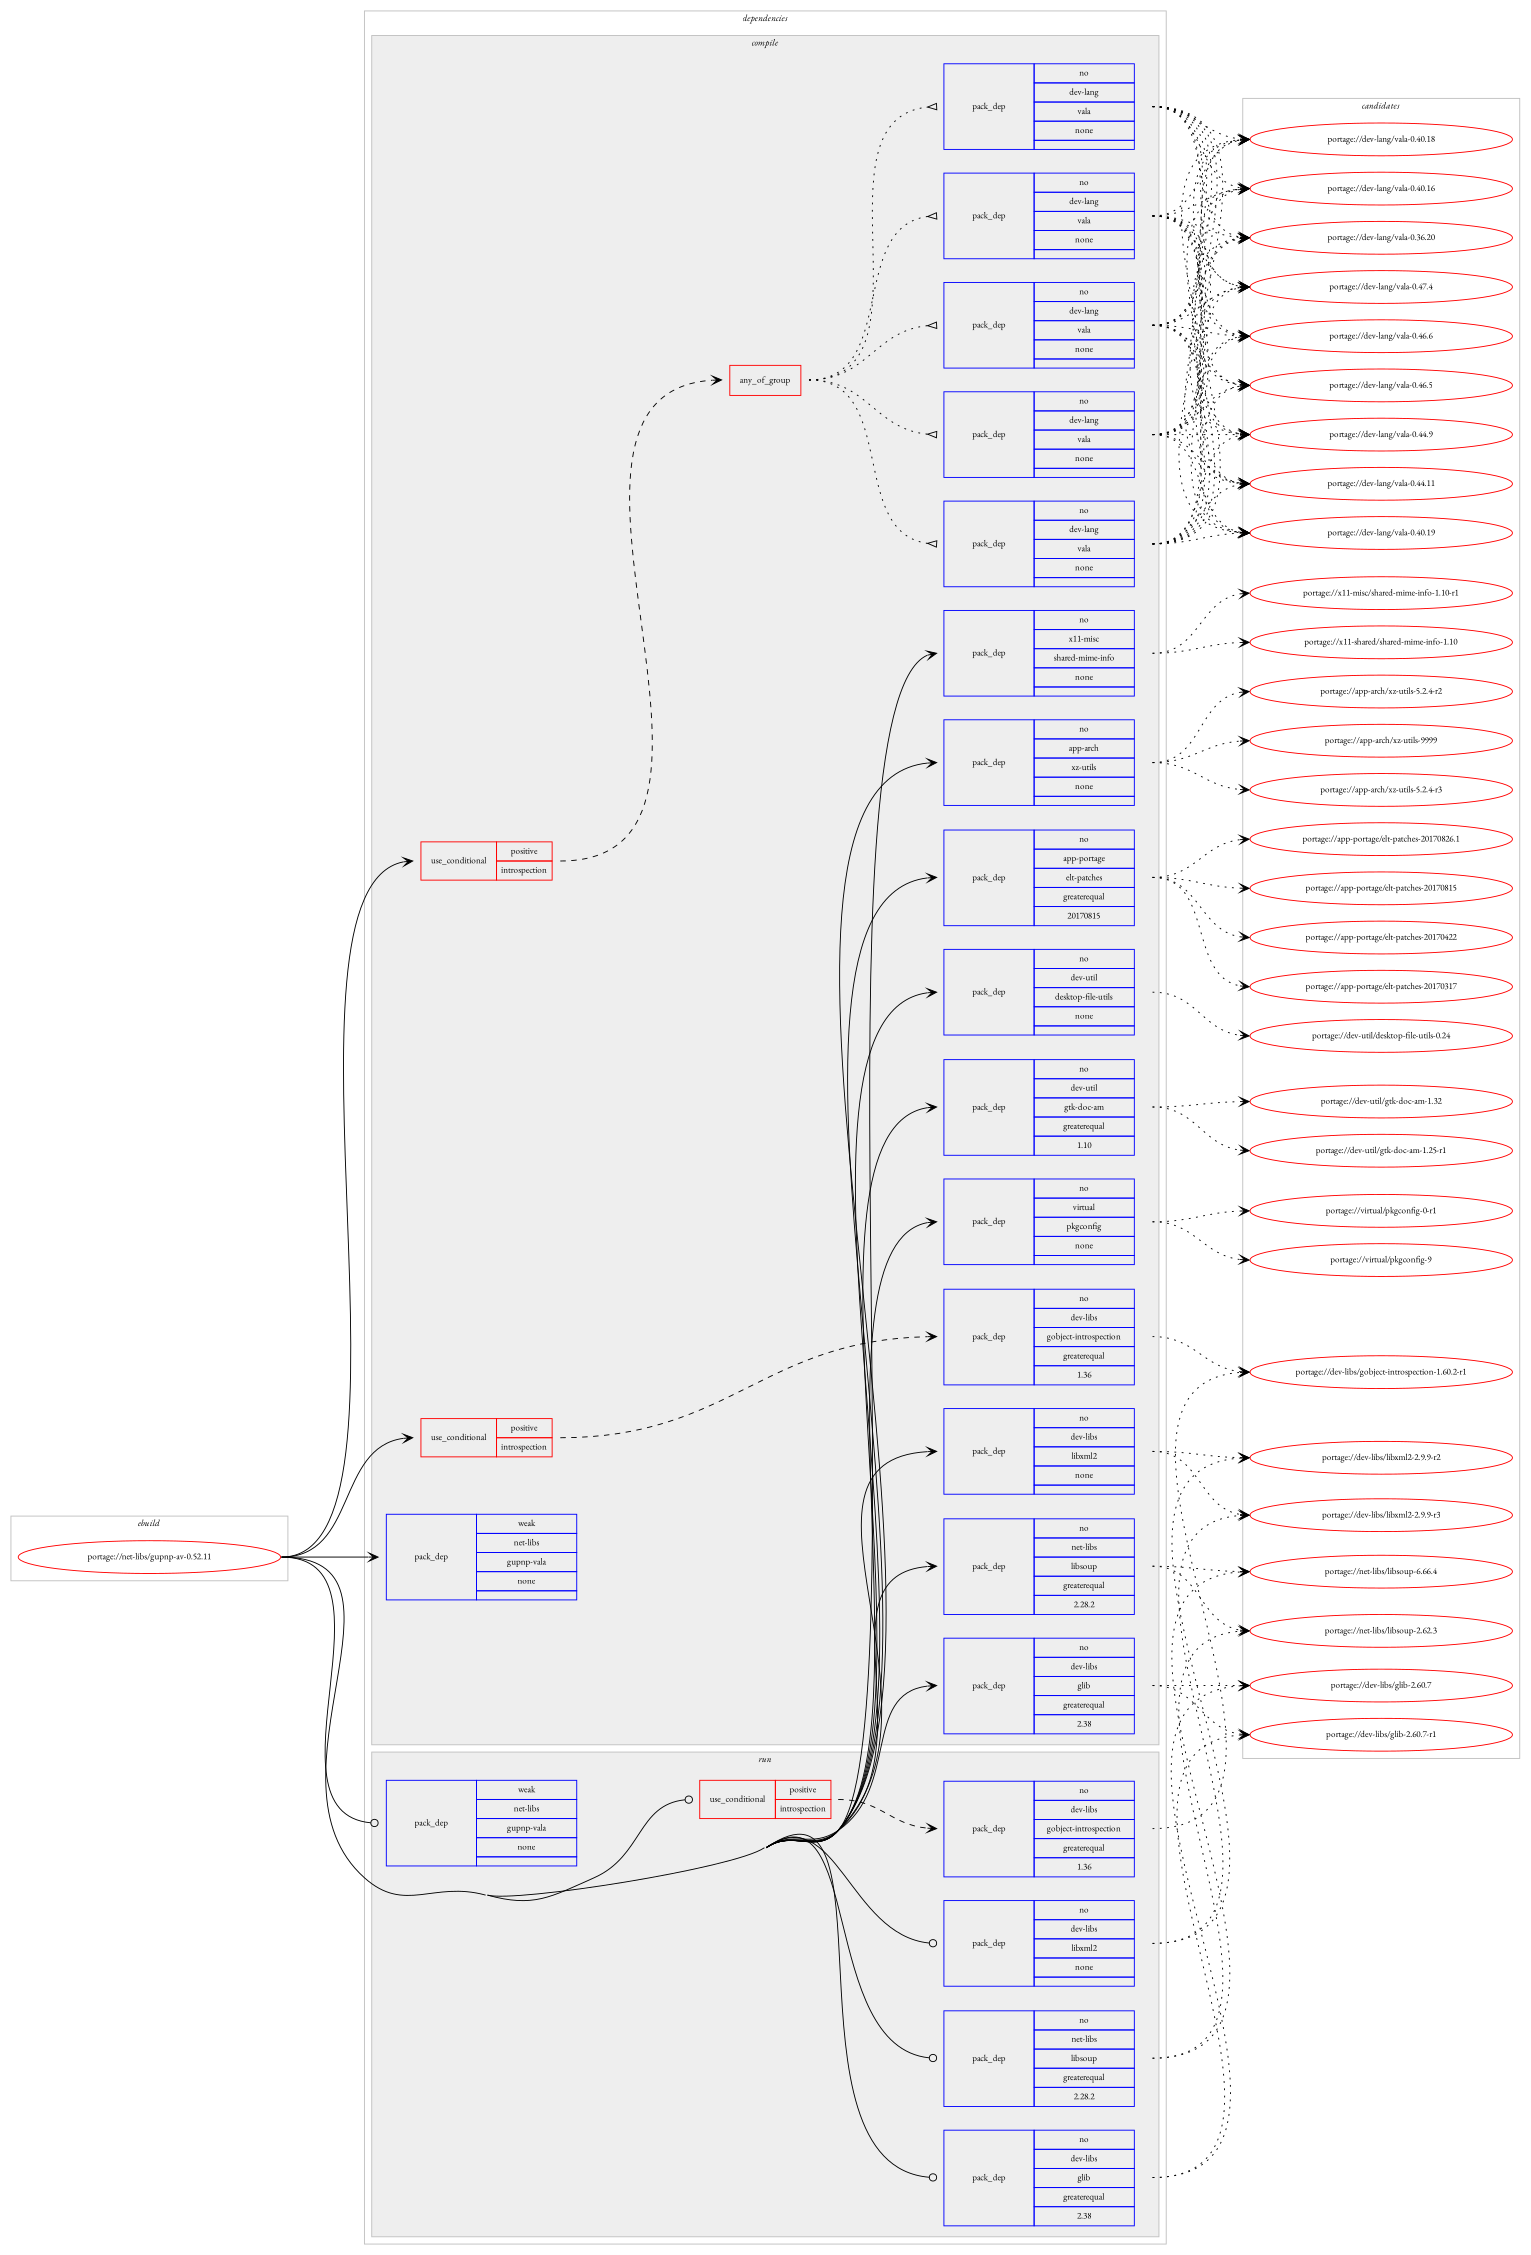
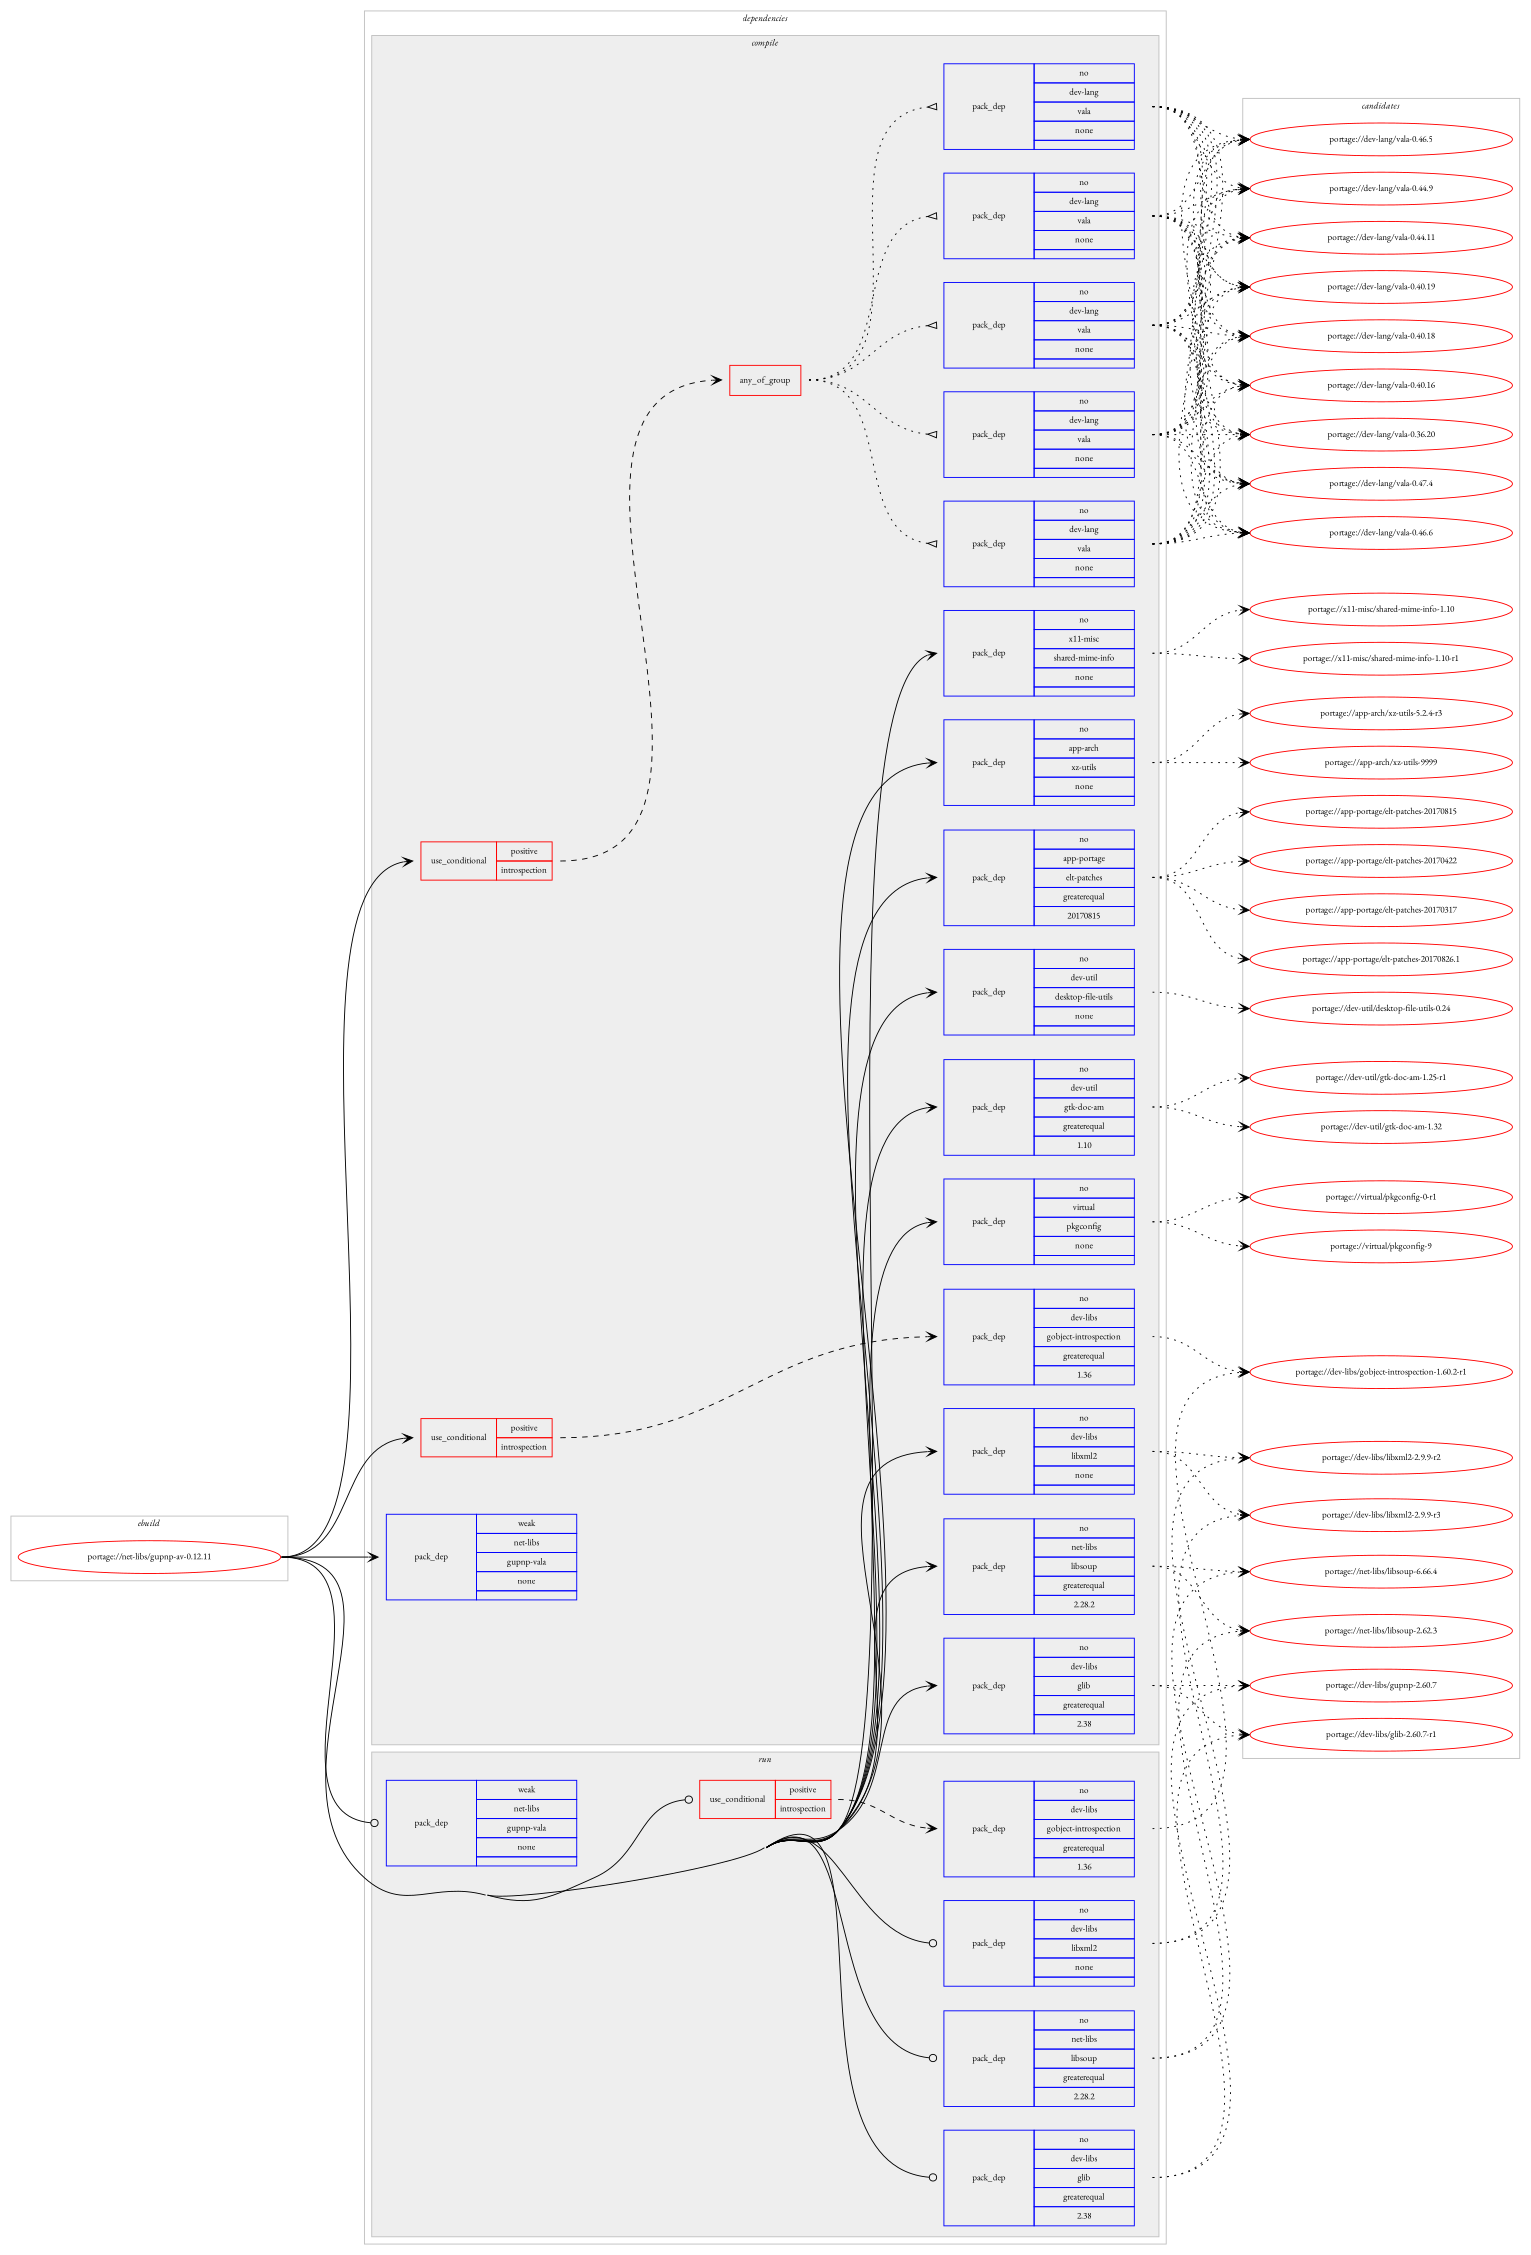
node "portage://x11-shared/shared-mime-info-1.10": label "portage://x11-shared/shared-mime-info-1.10" -> "portage://x11-misc/shared-mime-info-1.10"
node "portage://app-arch/xz-utils-5.2.4-r2": removed
node "portage://net-libs/gupnp-av-0.52.11": label "portage://net-libs/gupnp-av-0.52.11" -> "portage://net-libs/gupnp-av-0.12.11"
node "portage://dev-libs/glib-2.60.7": label "portage://dev-libs/glib-2.60.7" -> "portage://dev-libs/gupnp-2.60.7"
